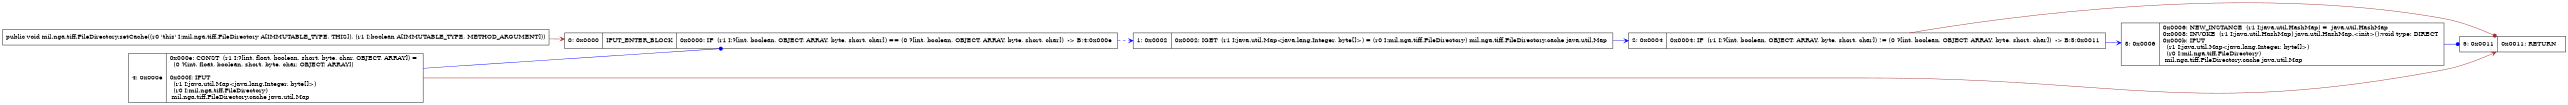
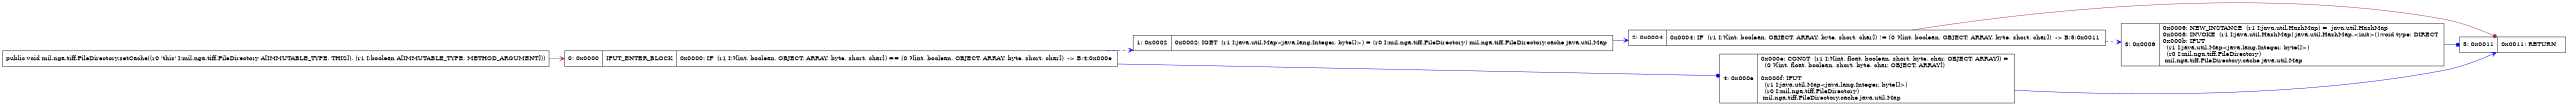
edge "2: 0x0004" -> "3: 0x0006": style solid -> dashed
edge "4: 0x000e" -> "0: 0x0000": reversed
edge "4: 0x000e" -> "5: 0x0011": color brown -> blue
